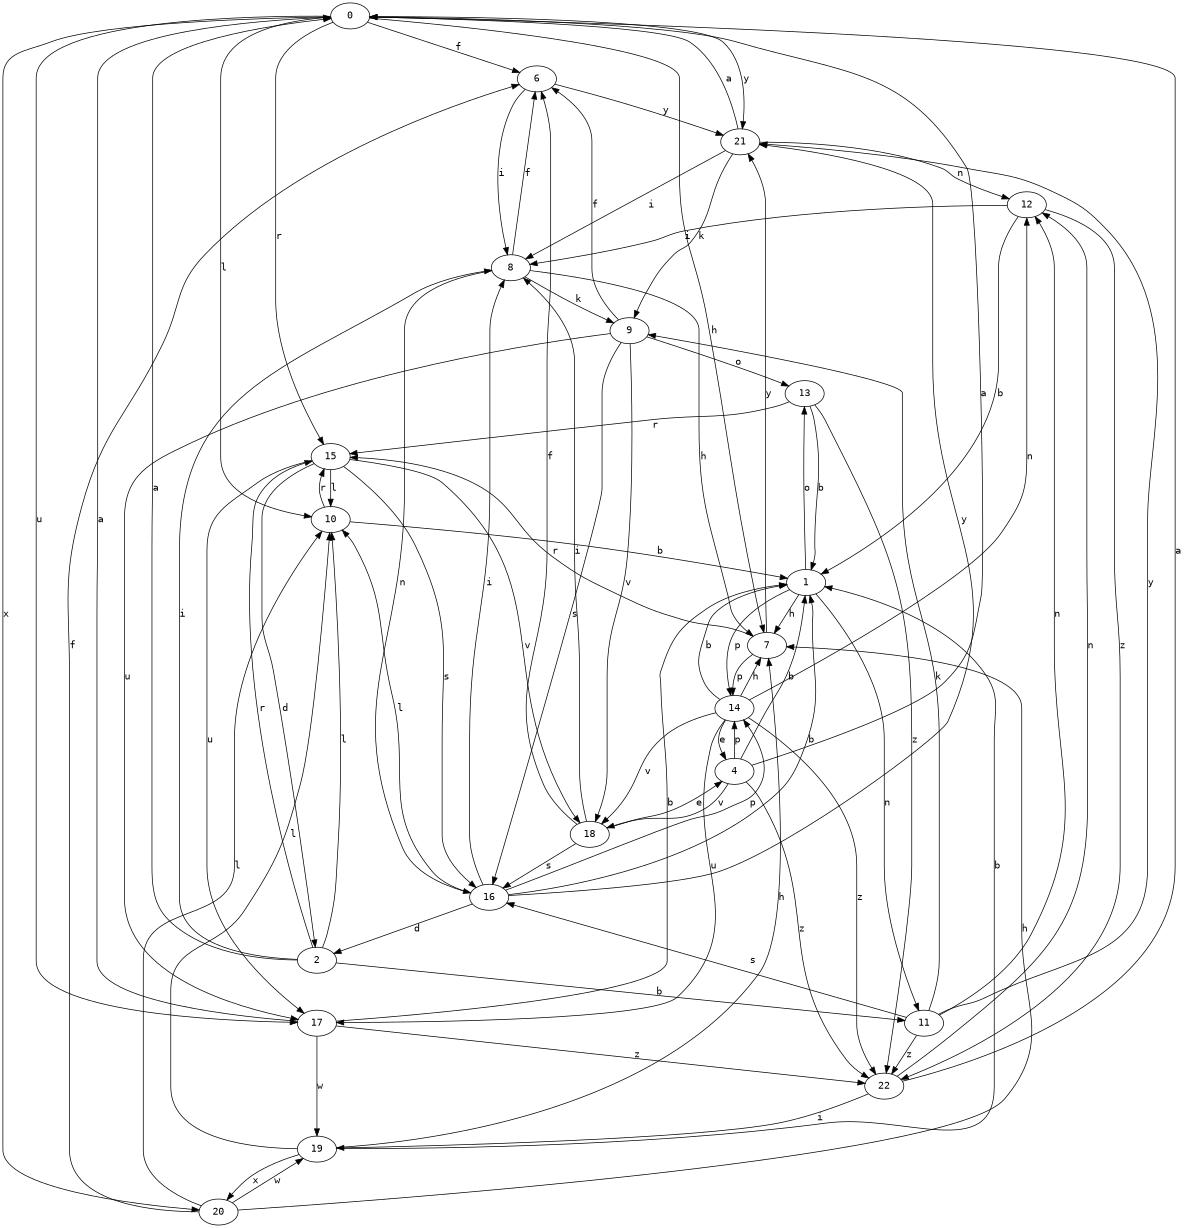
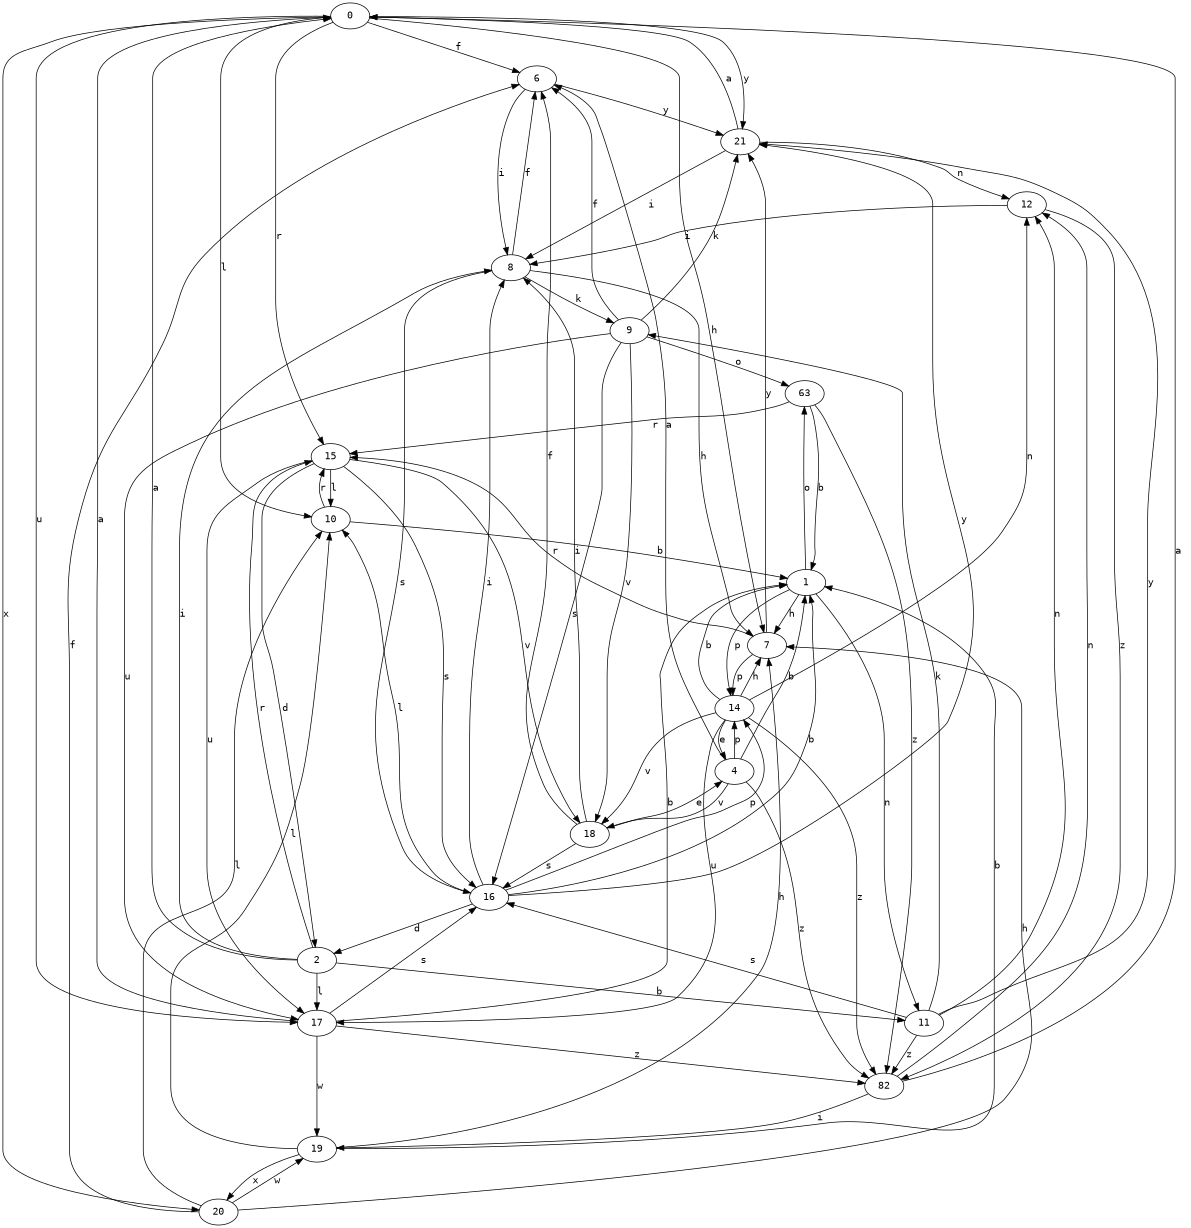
edge "4" -> "0": now "4" -> "6"
edge "21" -> "9": reversed
node "13": label "13" -> "63"
edge "12" -> "1": removed, label "b"
edge "8" -> "16": label "n" -> "s"
edge "2" -> "10": now "2" -> "17"
edge "17" -> "16": added, label "s"
node "22": label "22" -> "82"
